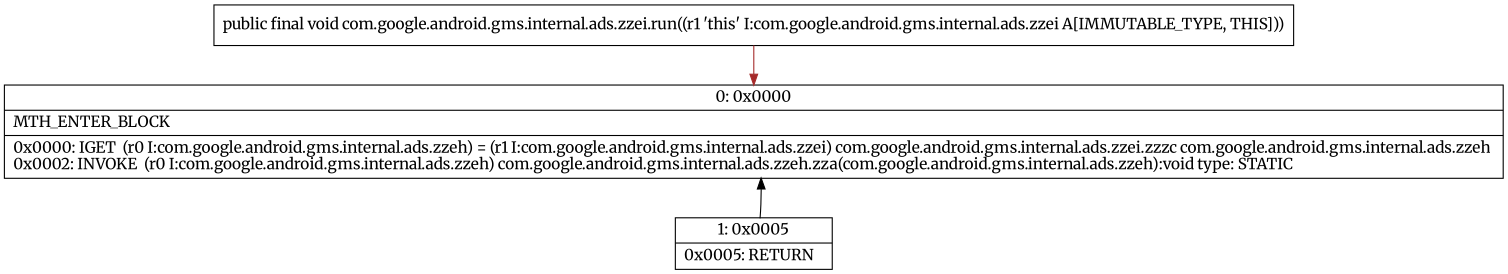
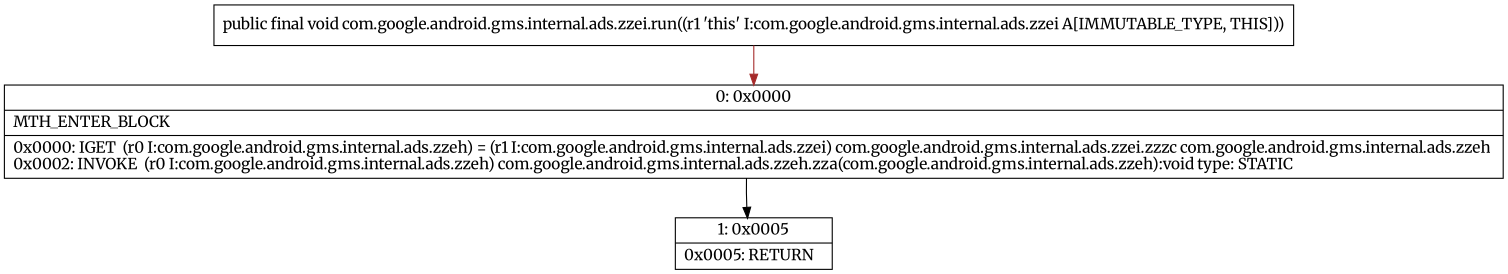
edge "1: 0x0005" -> "0: 0x0000": reversed
